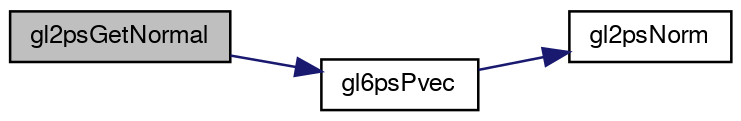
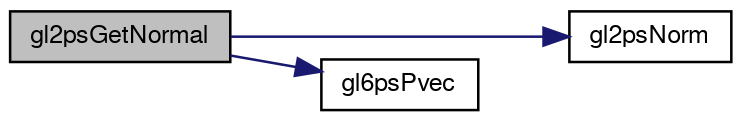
edge "gl6psPvec" -> "gl2psNorm": now "gl2psGetNormal" -> "gl2psNorm"
